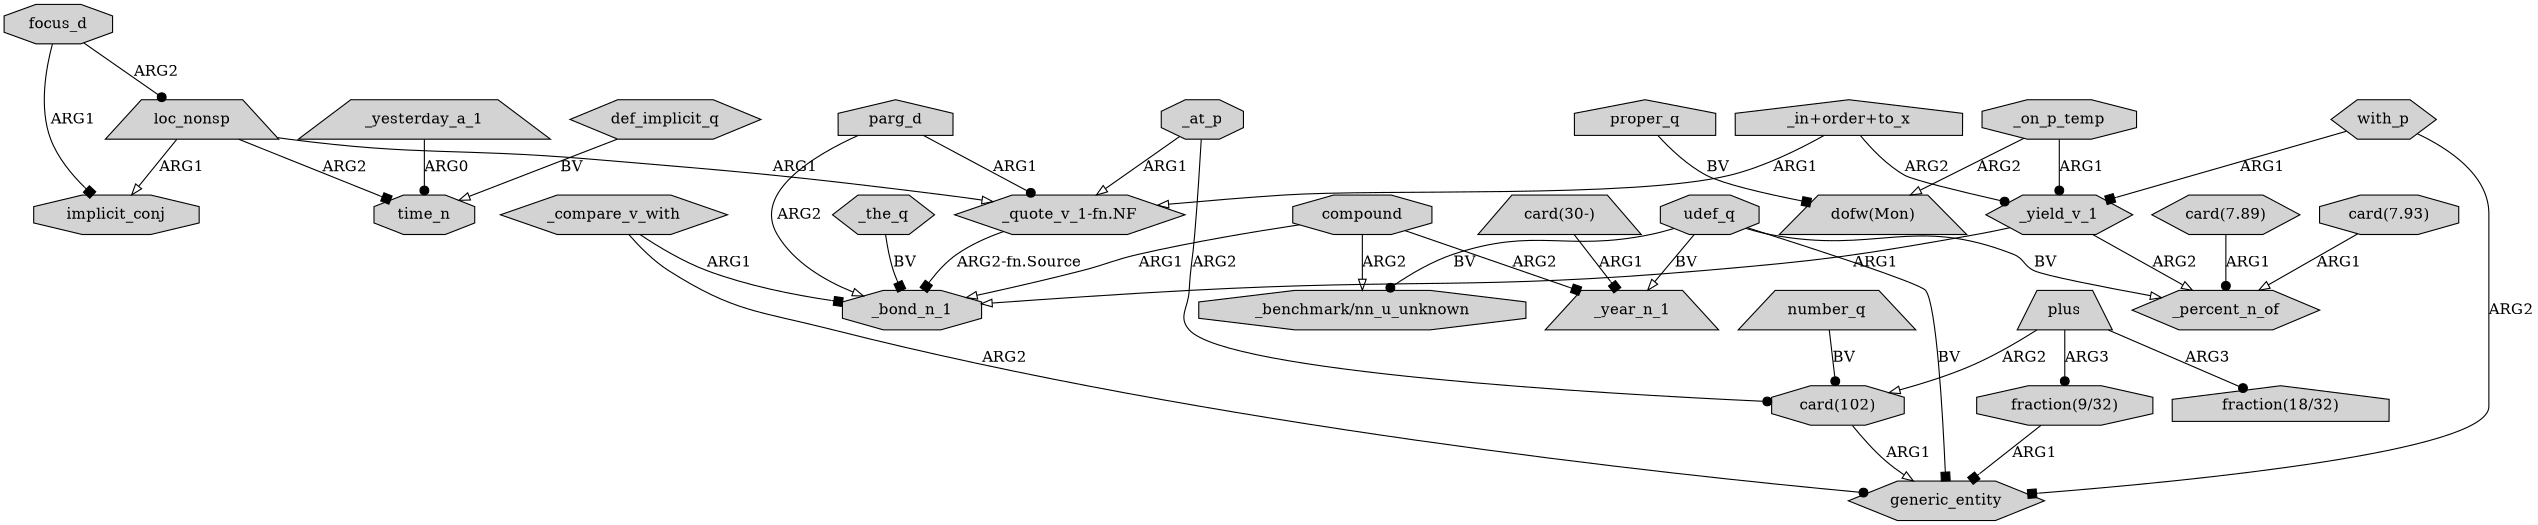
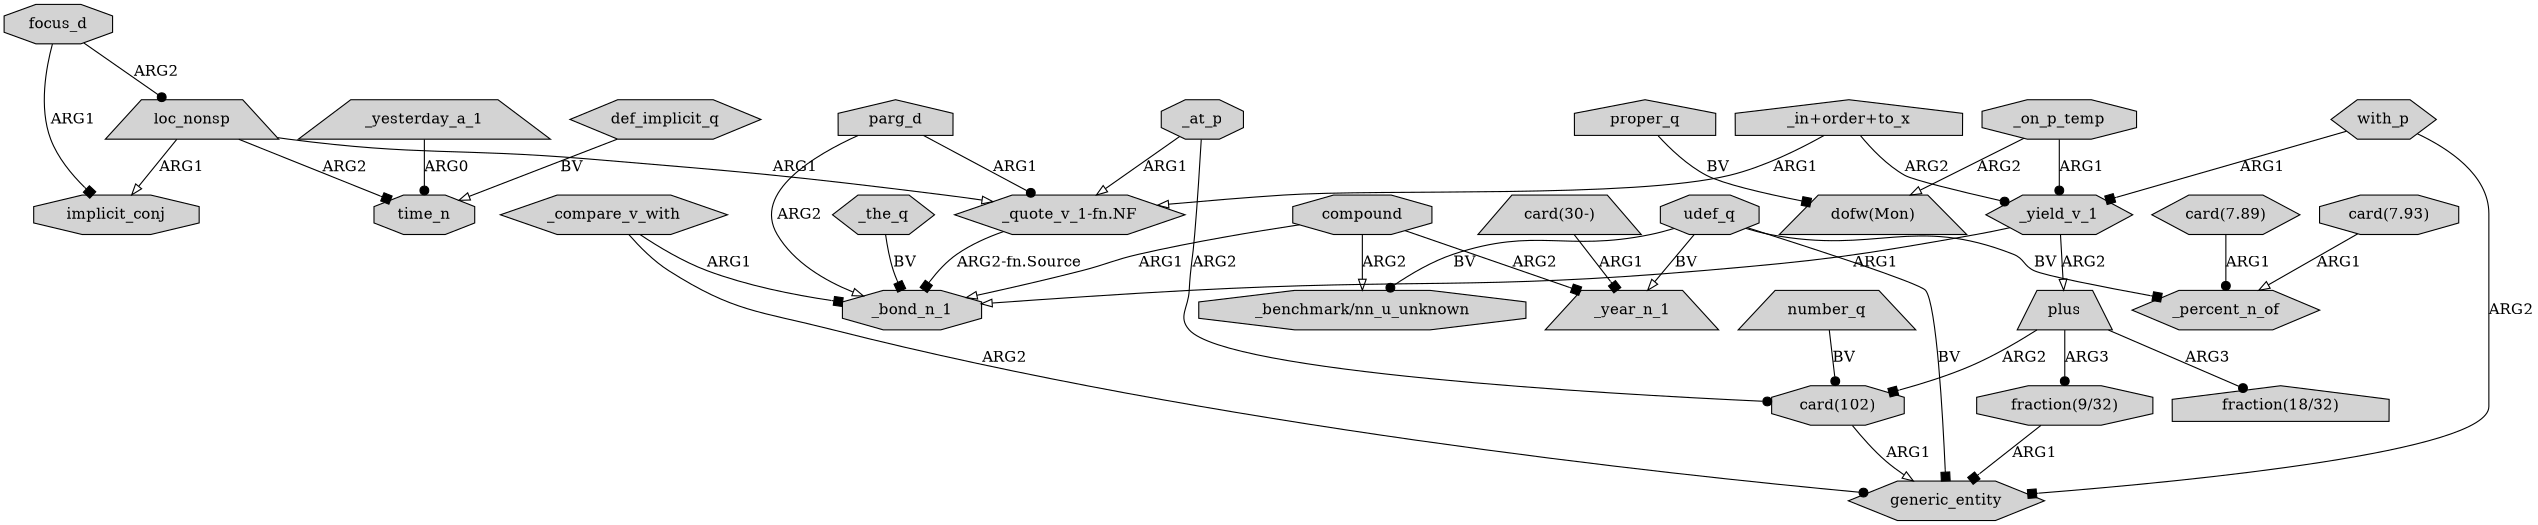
edge "udef_q" -> "_percent_n_of": arrowhead onormal -> box
edge "_yield_v_1" -> "_percent_n_of": now "_yield_v_1" -> "plus"
edge "plus" -> "card(102)": arrowhead onormal -> box
